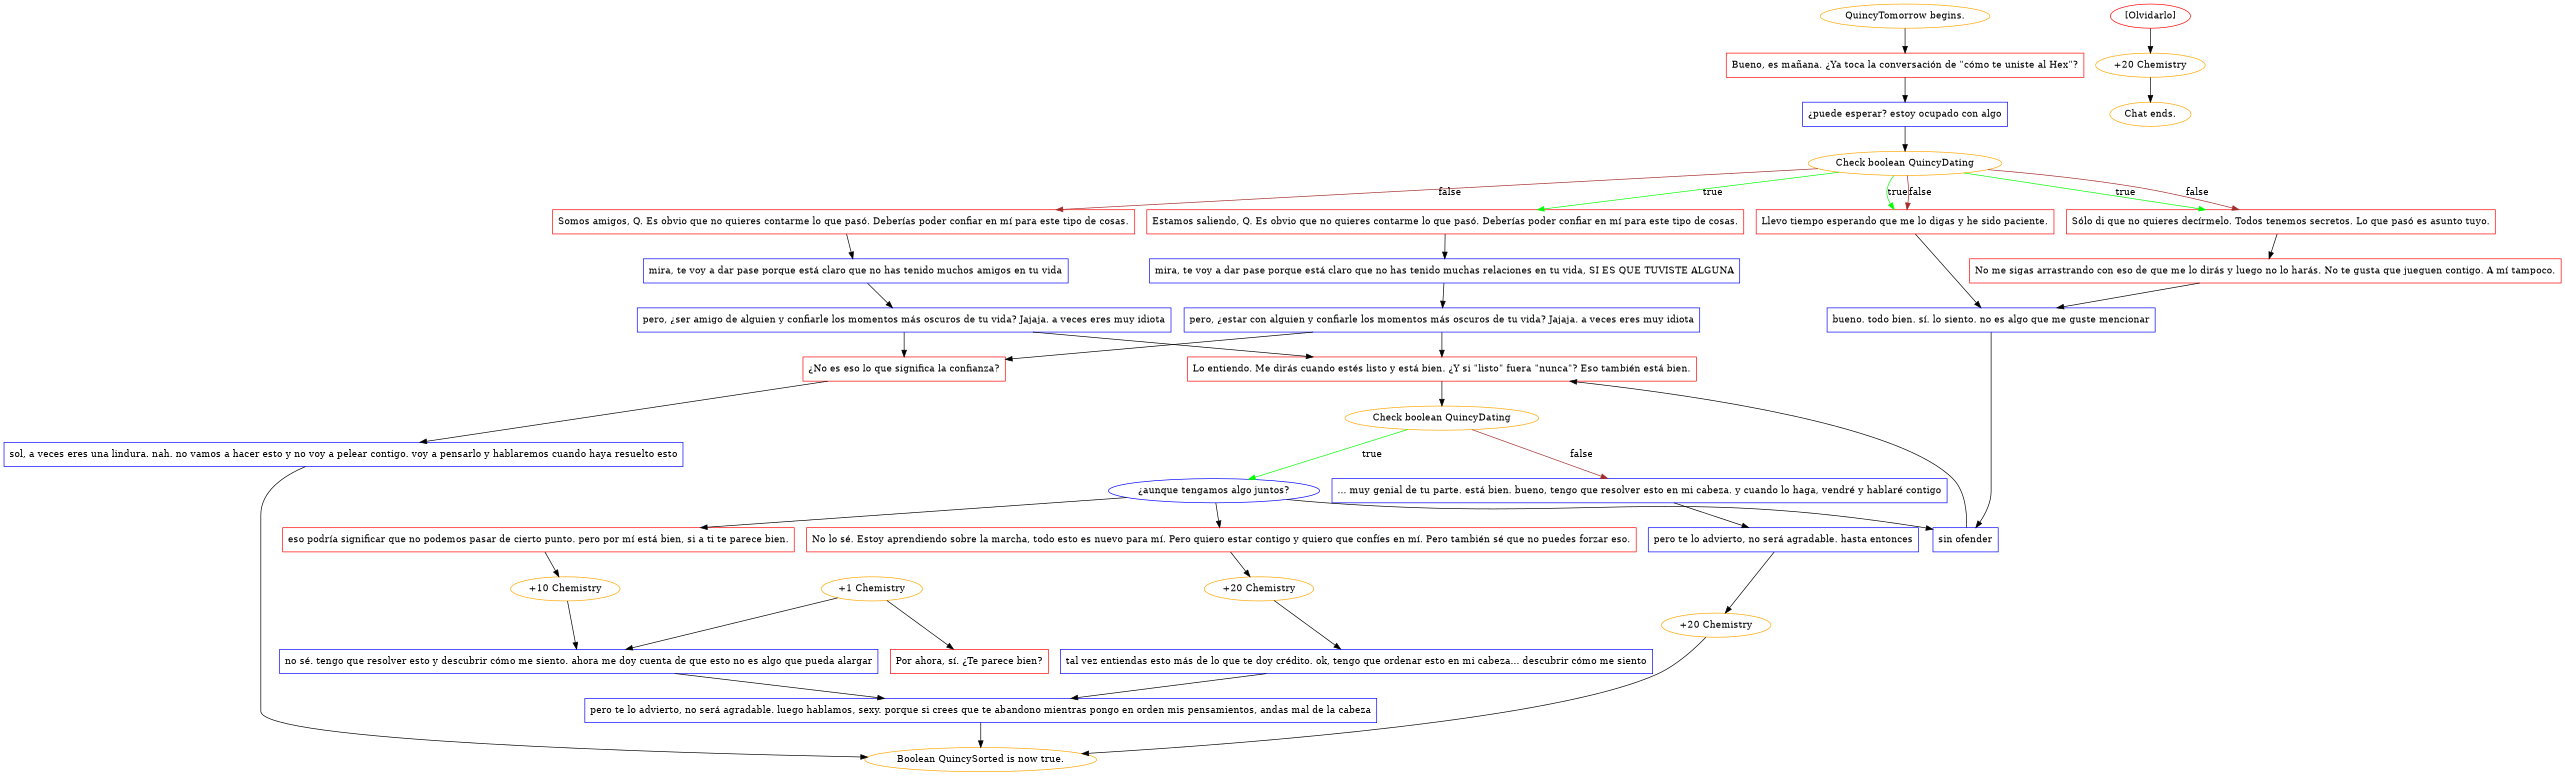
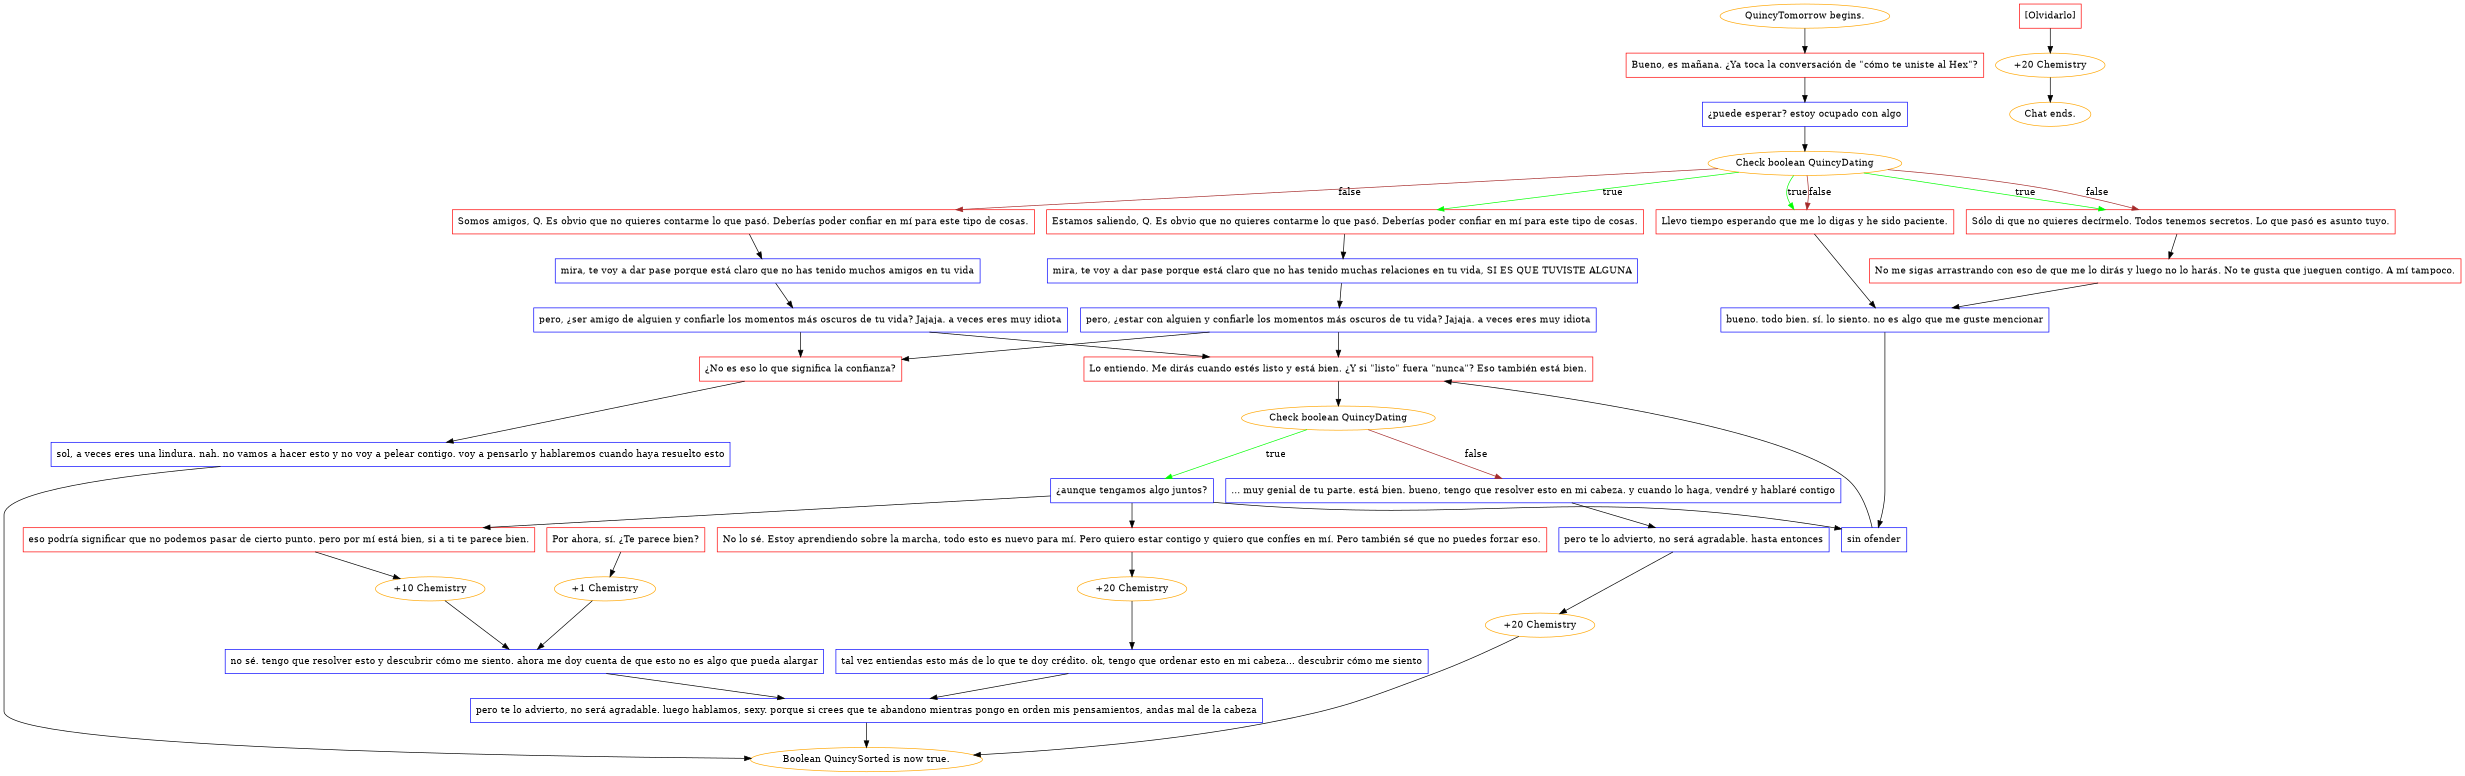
node "[Olvidarlo]": shape ellipse -> box
node "¿aunque tengamos algo juntos?": shape ellipse -> box
edge "+1 Chemistry" -> "Por ahora, sí. ¿Te parece bien?": reversed
